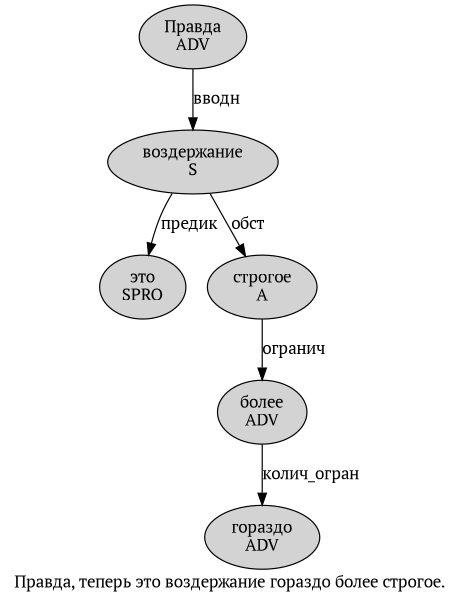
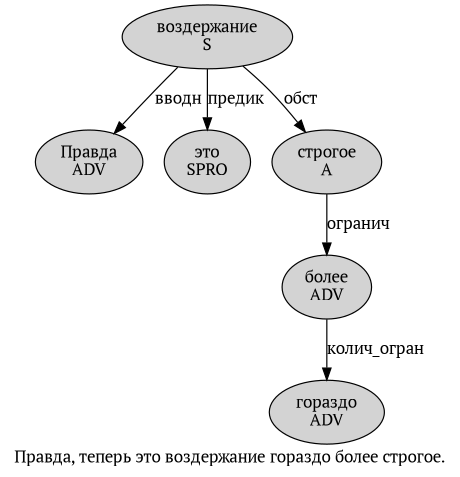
edge "Правда ADV" -> "воздержание S": reversed
